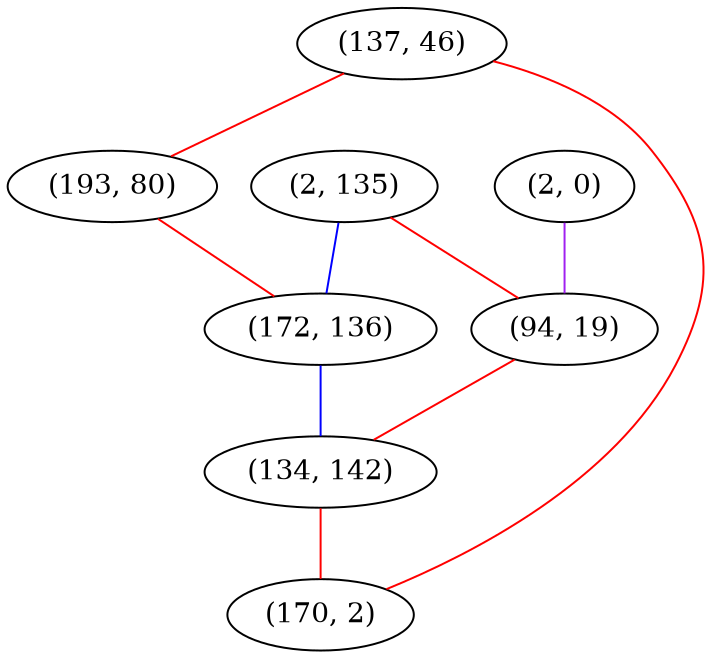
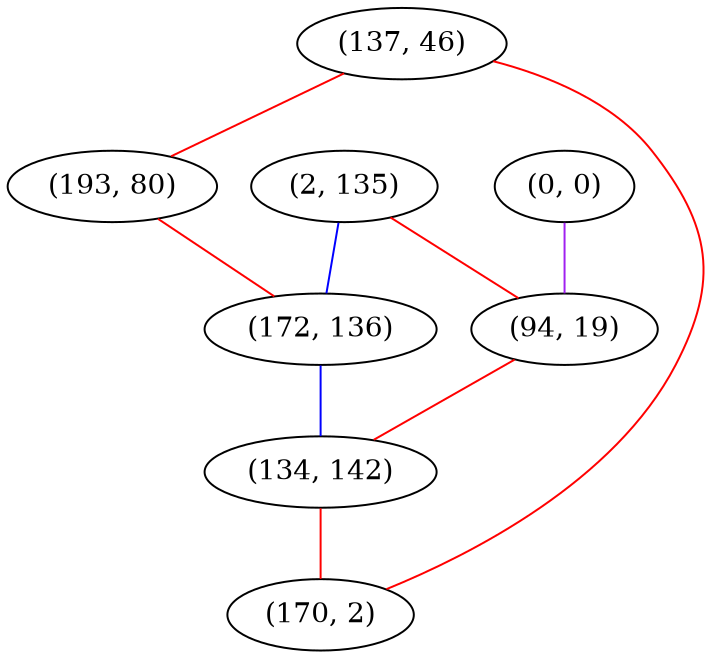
node "(2, 0)": label "(2, 0)" -> "(0, 0)"
